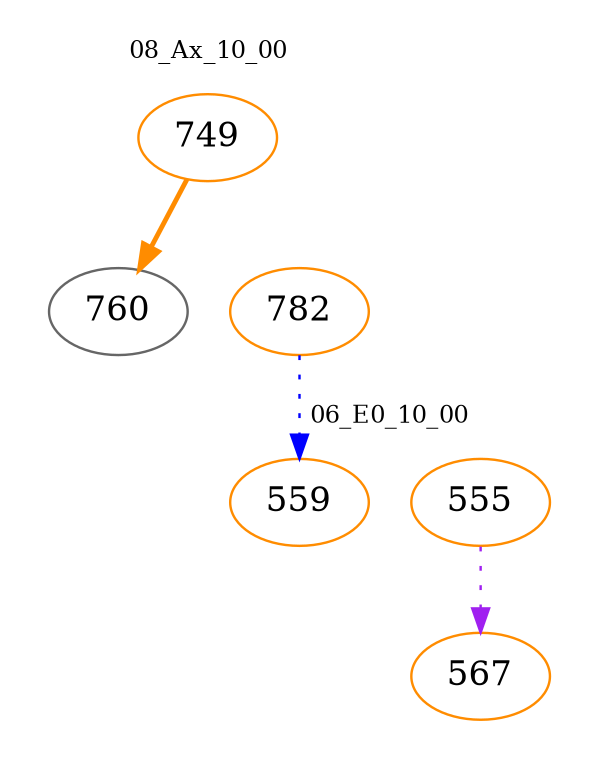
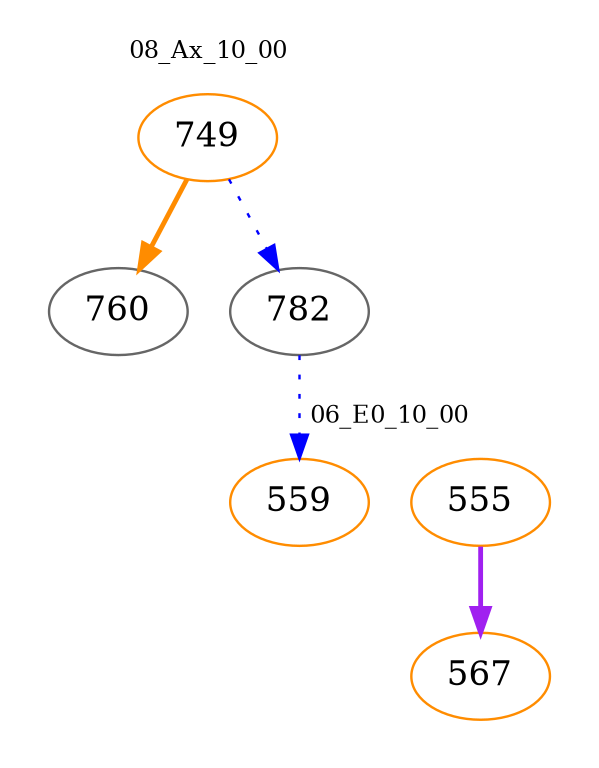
edge "749" -> "782": added
node "782": color darkorange -> gray40
edge "555" -> "567": style dotted -> bold
